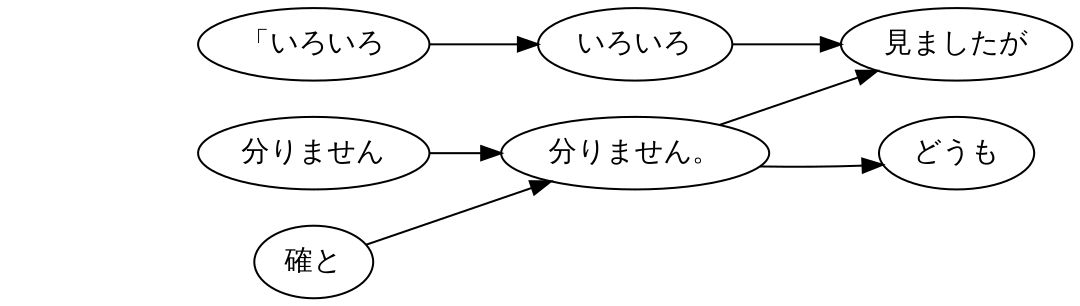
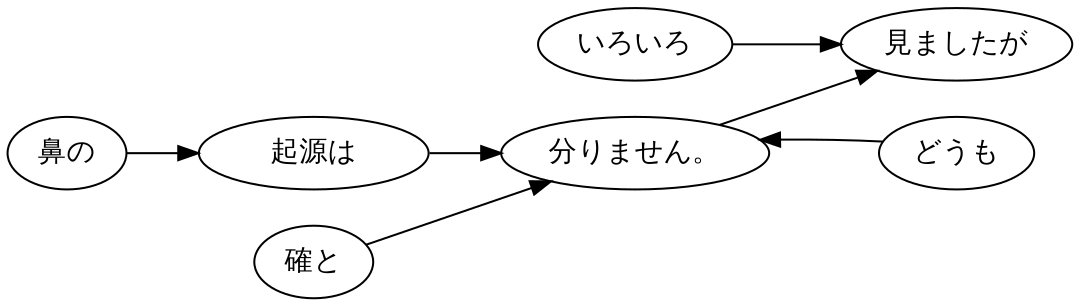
node "「いろいろ": removed
node "鼻の": added
node "分りません": label "分りません" -> "起源は"
edge "分りません。" -> "どうも": reversed
